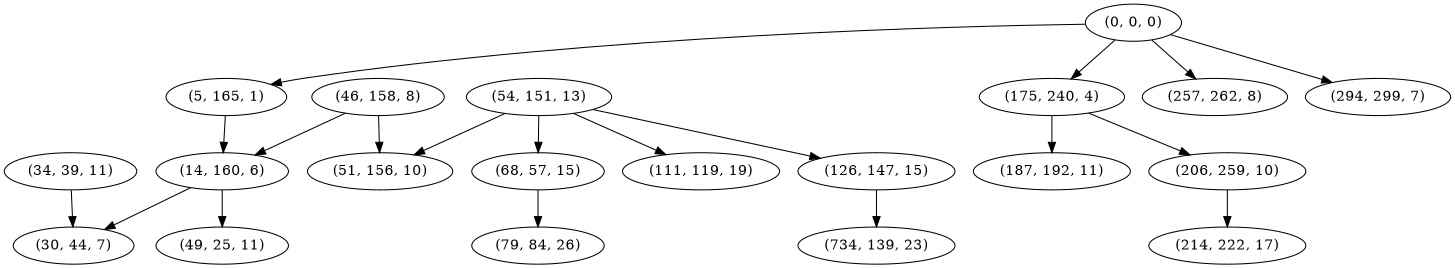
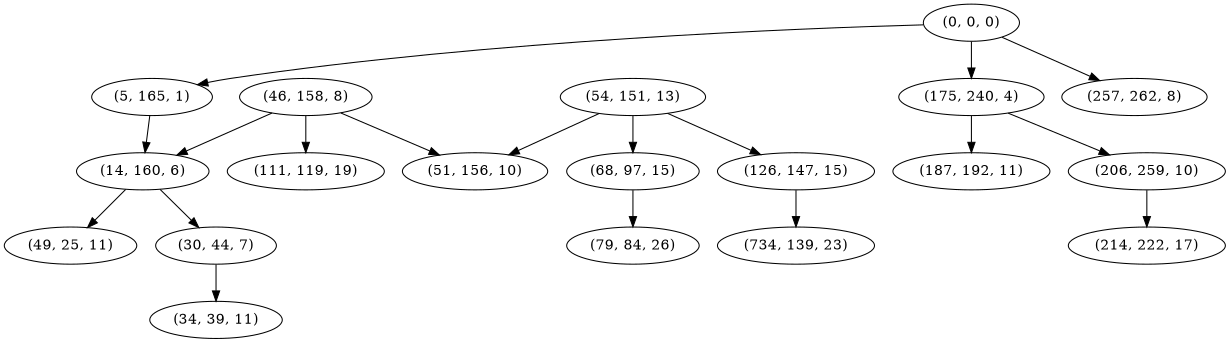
node "(294, 299, 7)": removed
edge "(54, 151, 13)" -> "(111, 119, 19)": now "(46, 158, 8)" -> "(111, 119, 19)"
node "(68, 57, 15)": label "(68, 57, 15)" -> "(68, 97, 15)"
edge "(34, 39, 11)" -> "(30, 44, 7)": reversed
